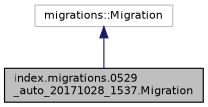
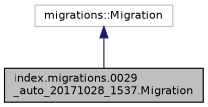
node "index.migrations.0529 _auto_20171028_1537.Migration": label "index.migrations.0529 _auto_20171028_1537.Migration" -> "index.migrations.0029 _auto_20171028_1537.Migration"
